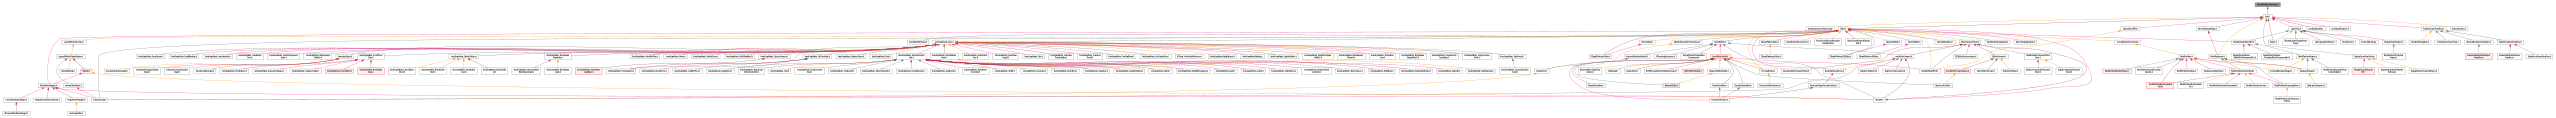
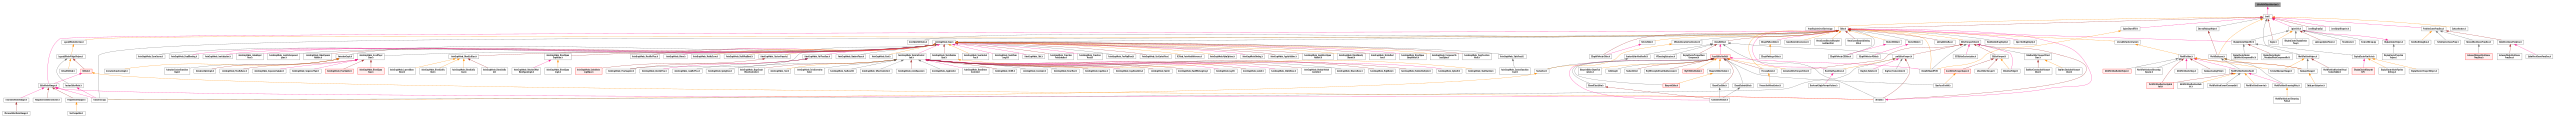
edge "DisplayClusterHelpers.h" -> "EngineUtils.h": reversed
edge "SSkeletonWidget.h" -> "EditorViewportClient.h": added
node "AnimationBlendSpaceSample Graph.h": removed
edge "AudioEditorModule.h" -> "BookmarkSingleViewportActions.h": now "AudioEditorModule.h" -> "ISoundClassEditor.h"
